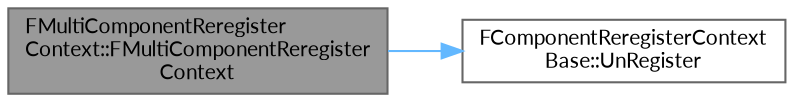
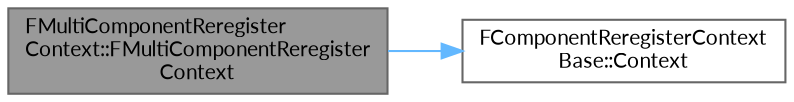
node "FComponentReregisterContext Base::UnRegister": label "FComponentReregisterContext Base::UnRegister" -> "FComponentReregisterContext Base::Context"
